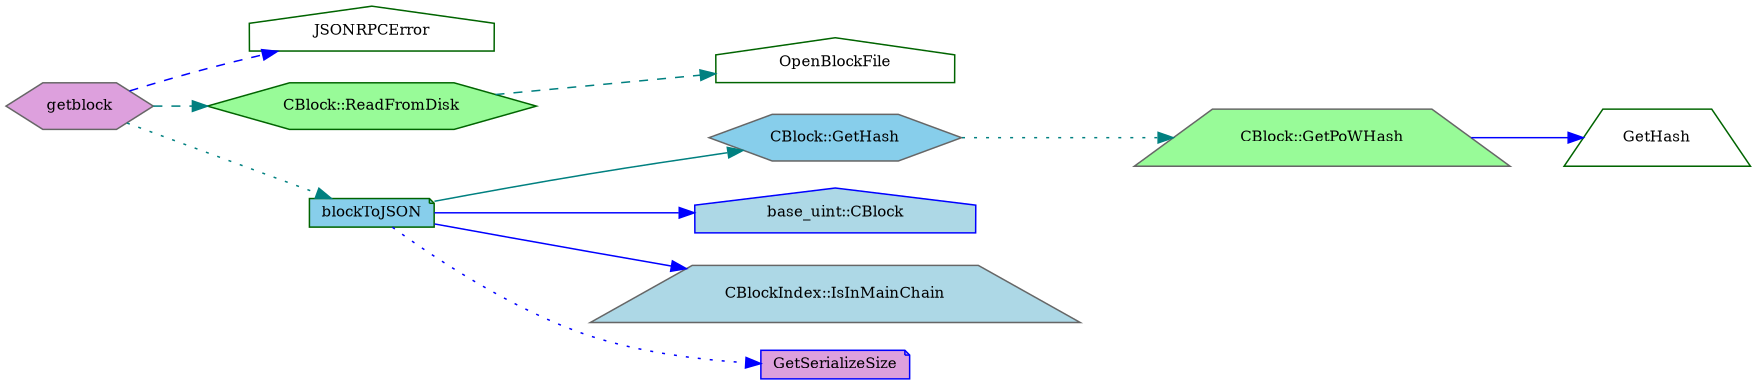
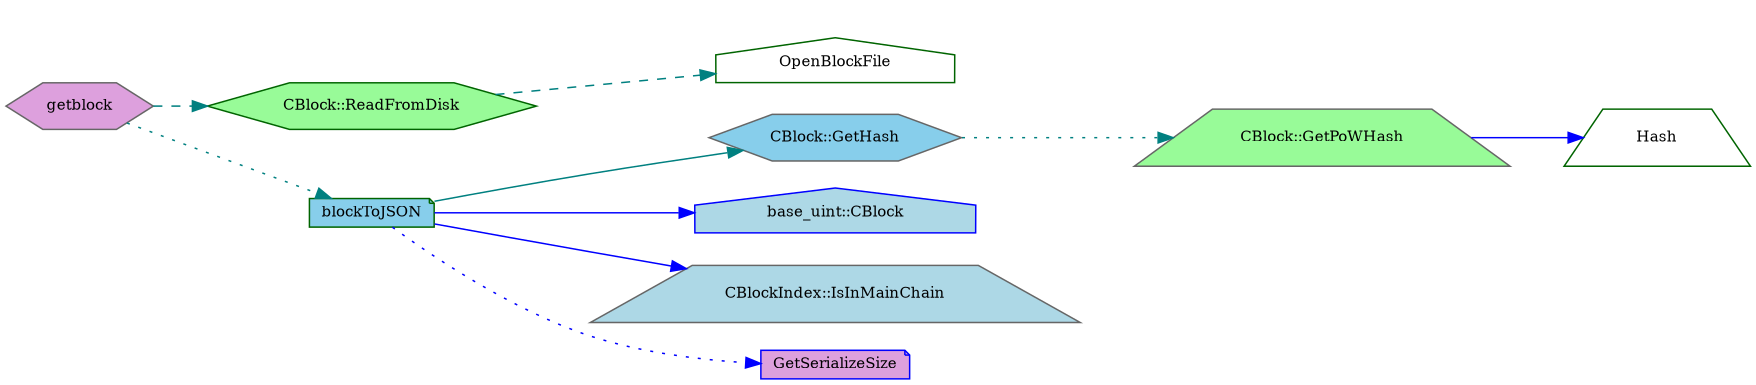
node "JSONRPCError": removed
node "GetHash": label "GetHash" -> "Hash"
